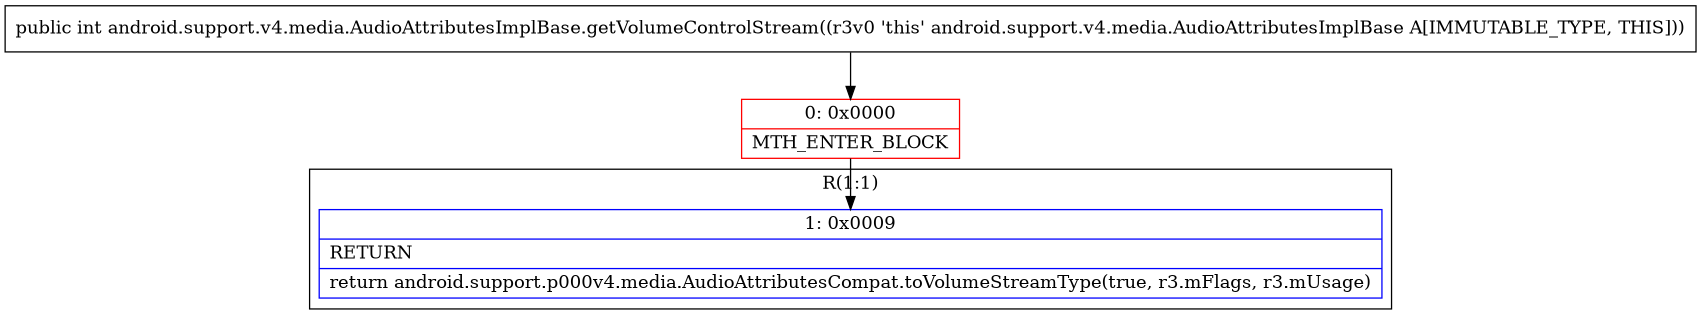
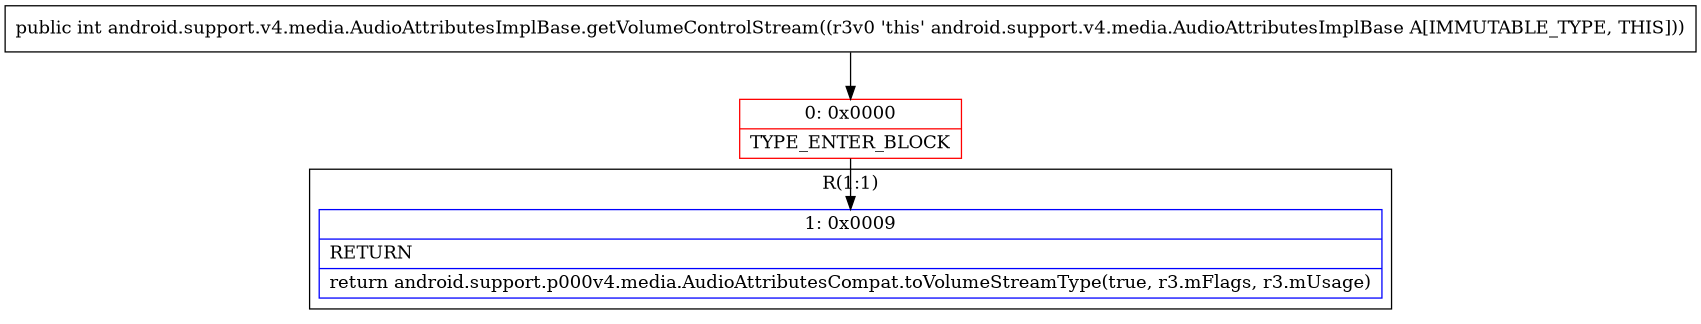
node "0: 0x0000": text "MTH_ENTER_BLOCK" -> "TYPE_ENTER_BLOCK"
